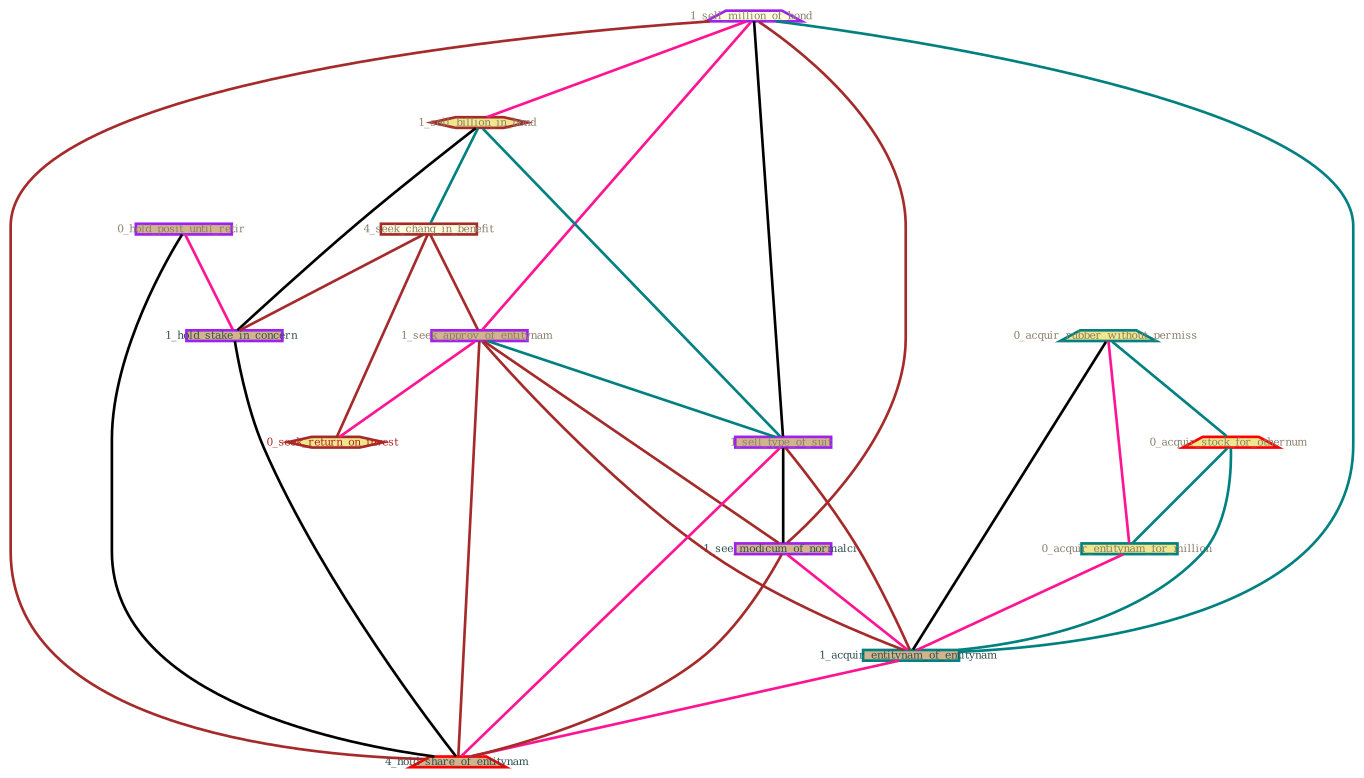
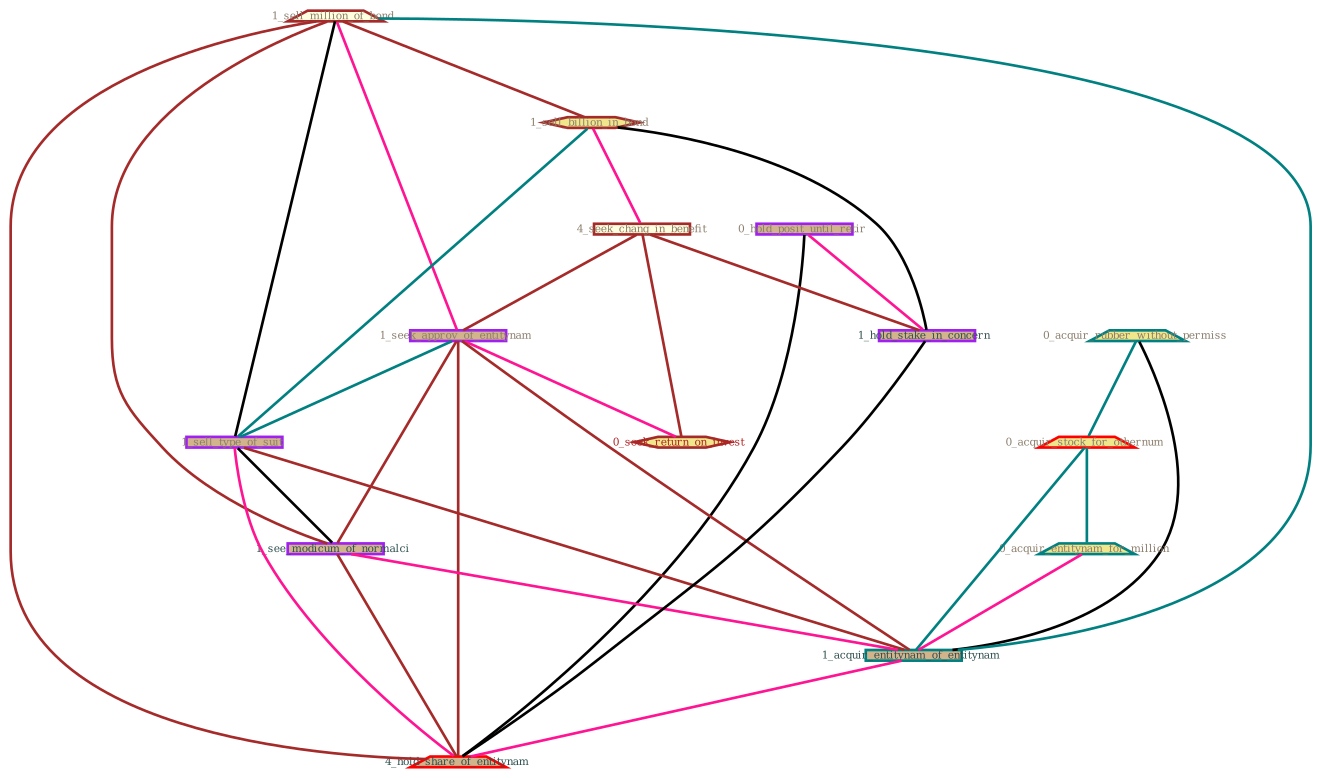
node "1_sell_million_of_bond": color purple -> brown
edge "1_sell_million_of_bond" -- "1_sell_billion_in_bond": color deeppink -> brown
edge "1_sell_billion_in_bond" -- "4_seek_chang_in_benefit": color teal -> deeppink
edge "0_acquir_rubber_without_permiss" -- "0_acquir_entitynam_for_million": removed
node "0_acquir_entitynam_for_million": shape box -> trapezium
